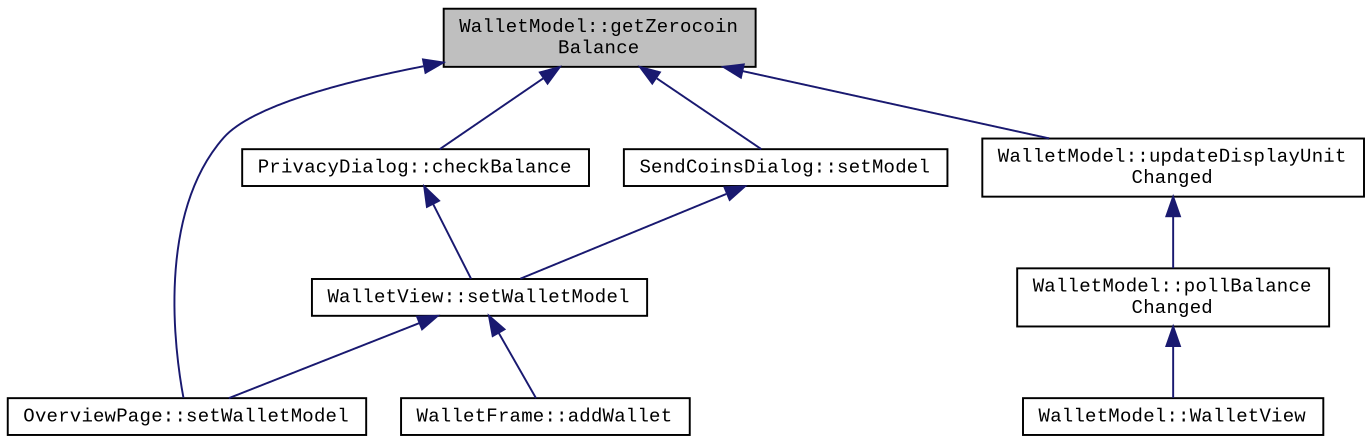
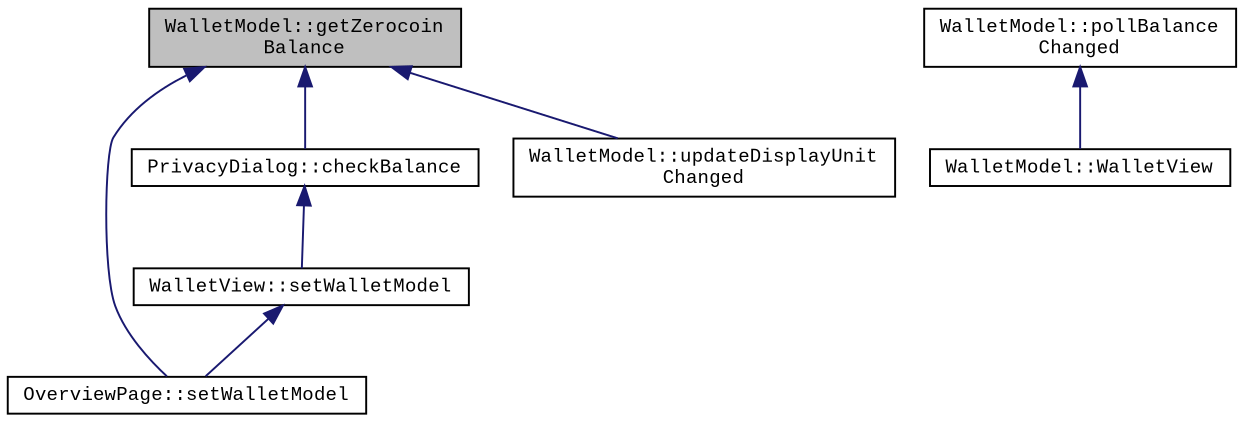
node "SendCoinsDialog::setModel": removed
edge "WalletModel::pollBalance Changed" -> "WalletModel::updateDisplayUnit Changed": removed
node "WalletFrame::addWallet": removed
